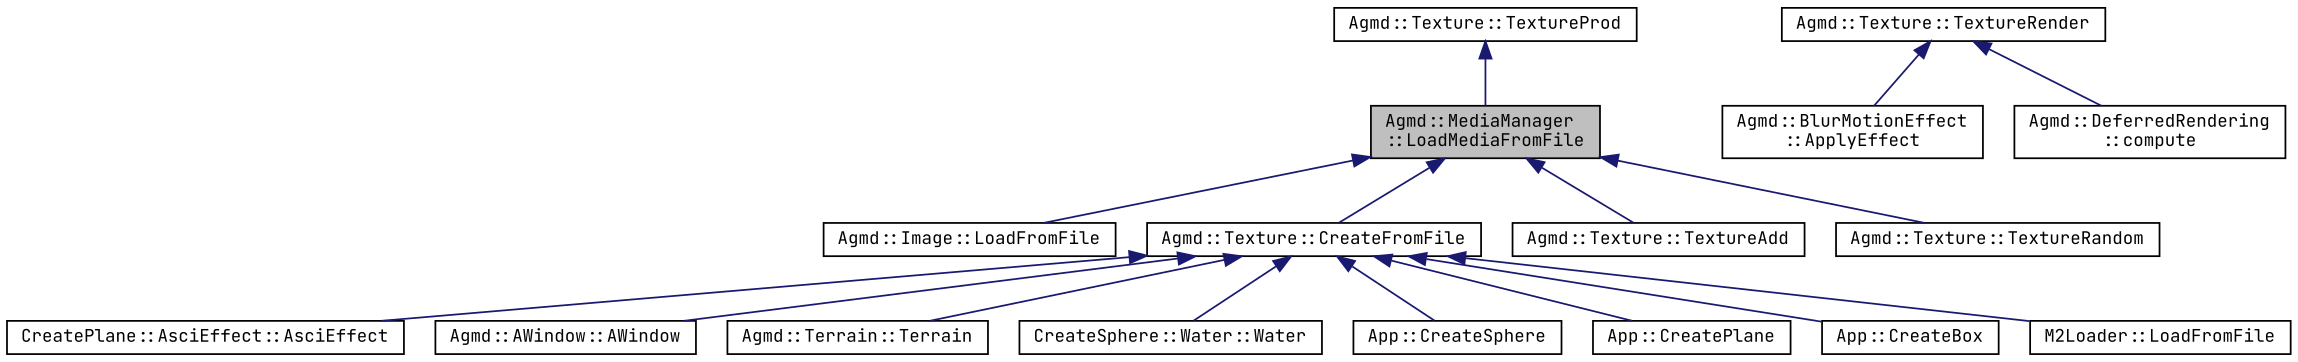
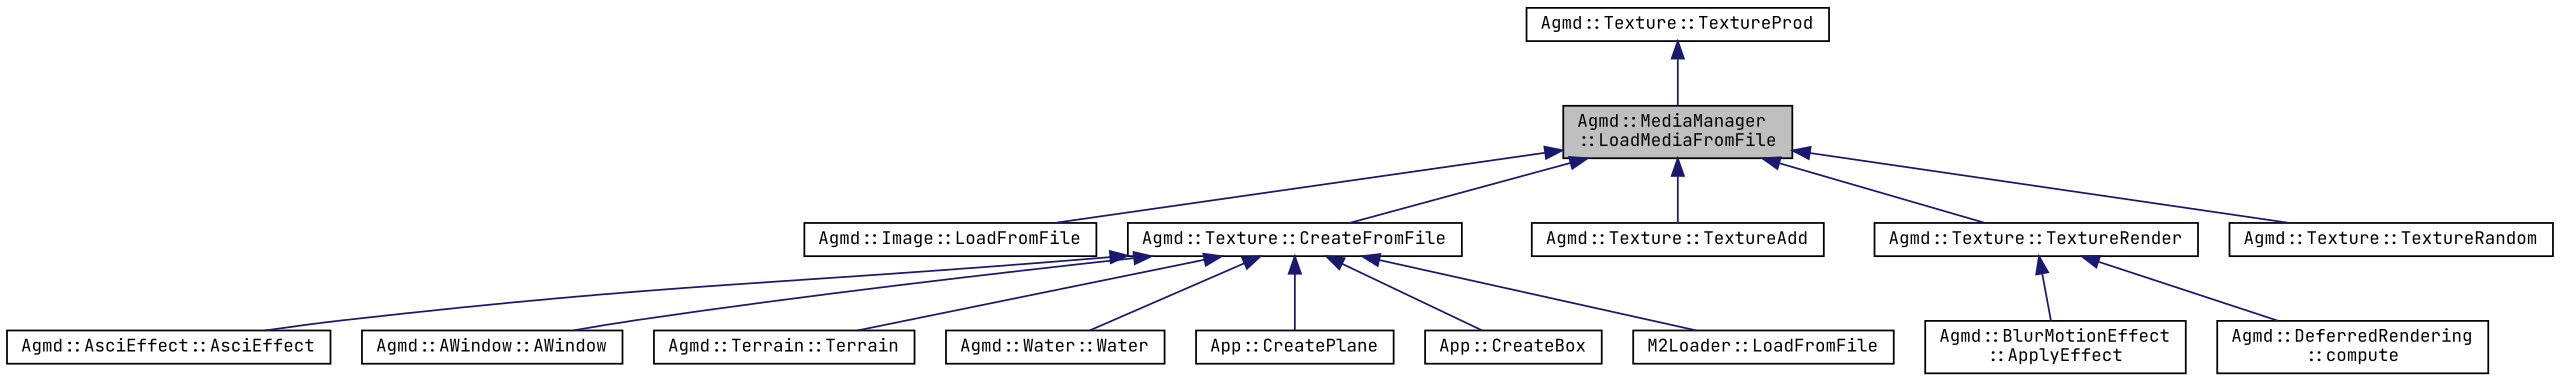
edge "Agmd::Texture::TextureRender" -> "Agmd::MediaManager ::LoadMediaFromFile": added
node "CreatePlane::AsciEffect::AsciEffect": label "CreatePlane::AsciEffect::AsciEffect" -> "Agmd::AsciEffect::AsciEffect"
node "CreateSphere::Water::Water": label "CreateSphere::Water::Water" -> "Agmd::Water::Water"
node "App::CreateSphere": removed
